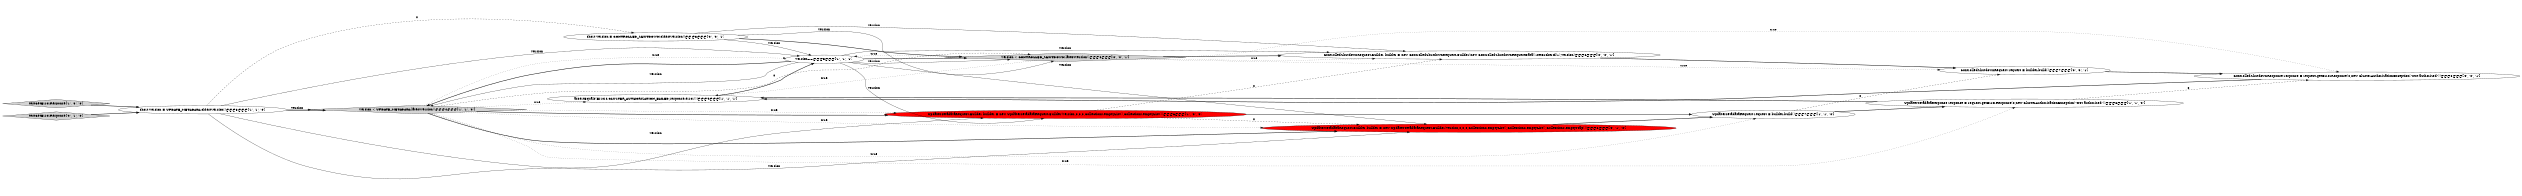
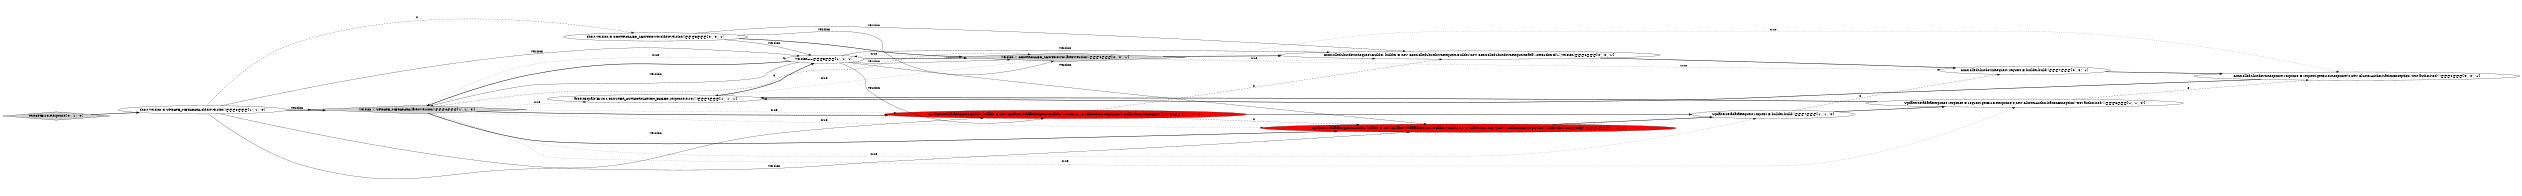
node "testGetErrorResponse['1', '0', '0']": removed
